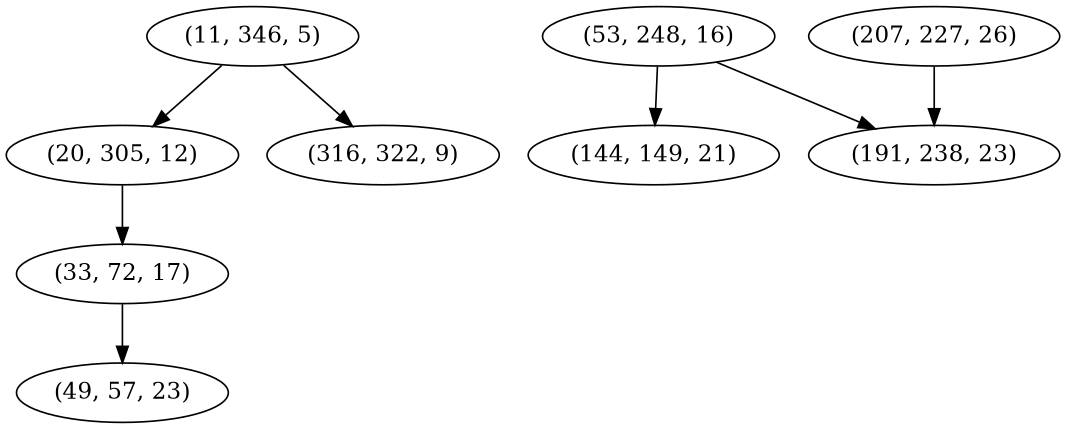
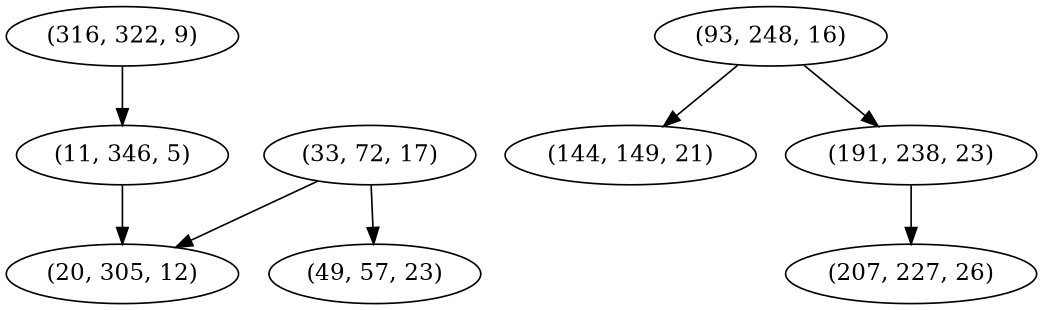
node "(53, 248, 16)": label "(53, 248, 16)" -> "(93, 248, 16)"
edge "(207, 227, 26)" -> "(191, 238, 23)": reversed
edge "(11, 346, 5)" -> "(316, 322, 9)": reversed
edge "(20, 305, 12)" -> "(33, 72, 17)": reversed
